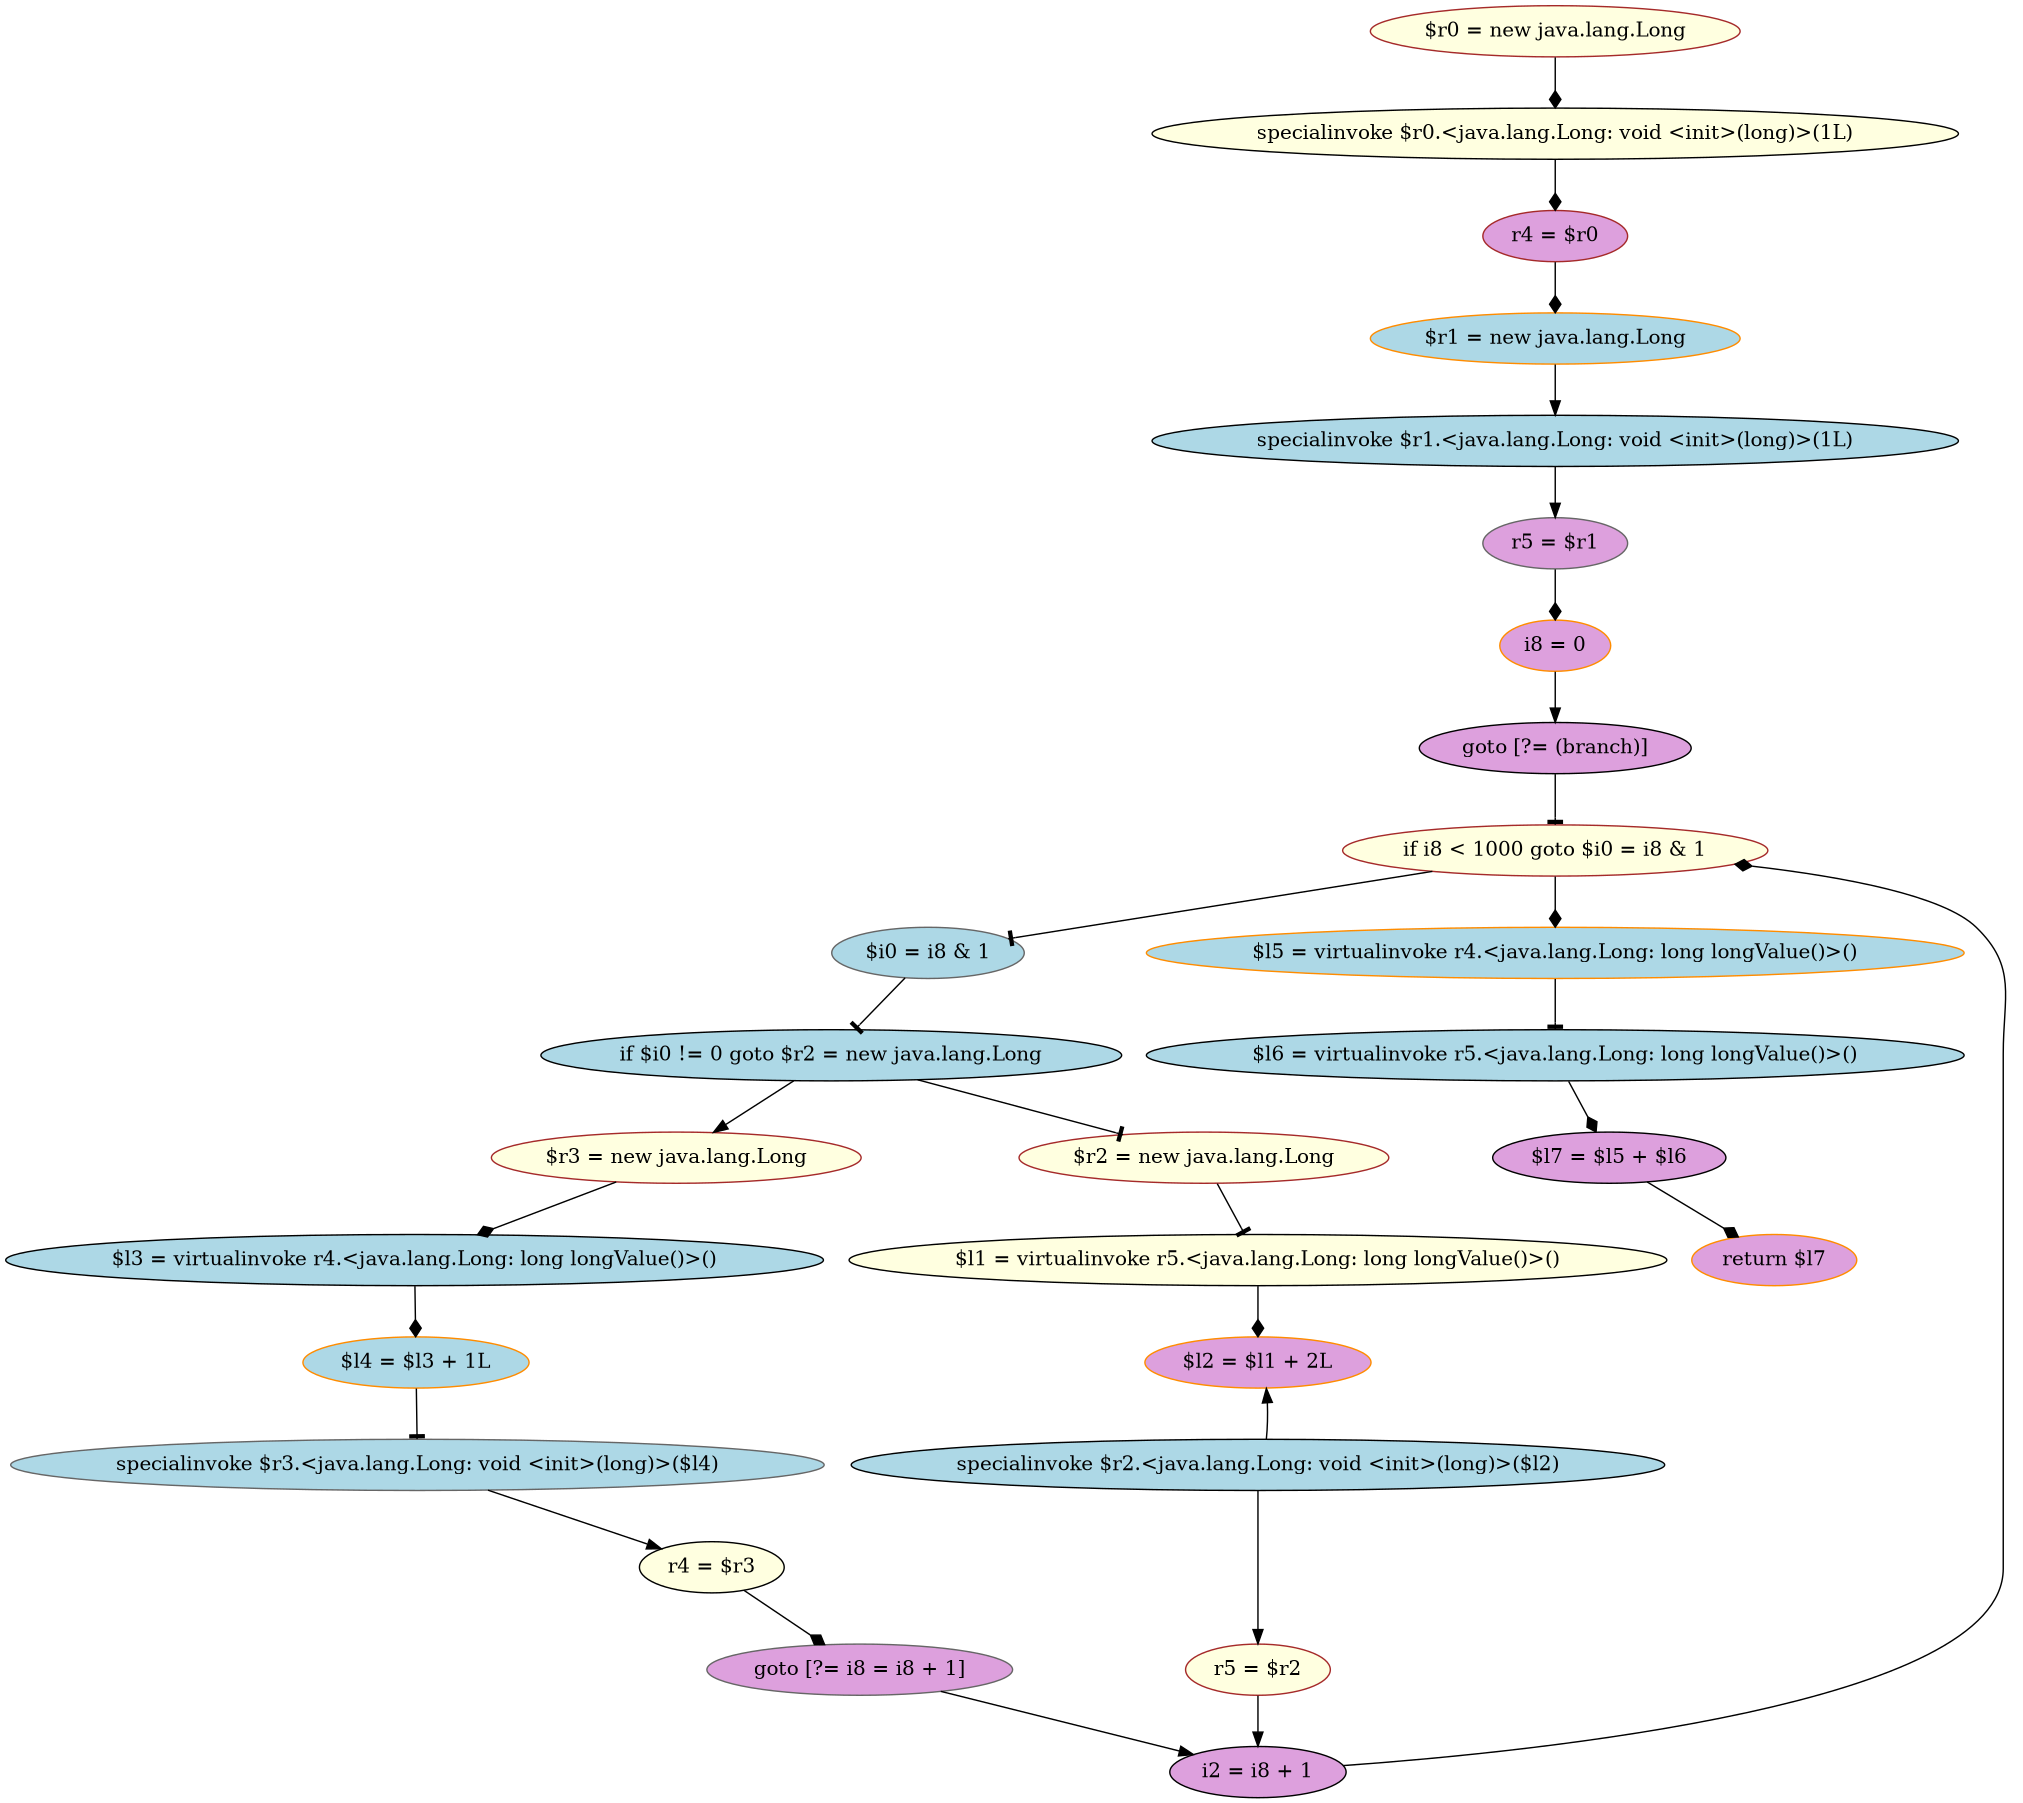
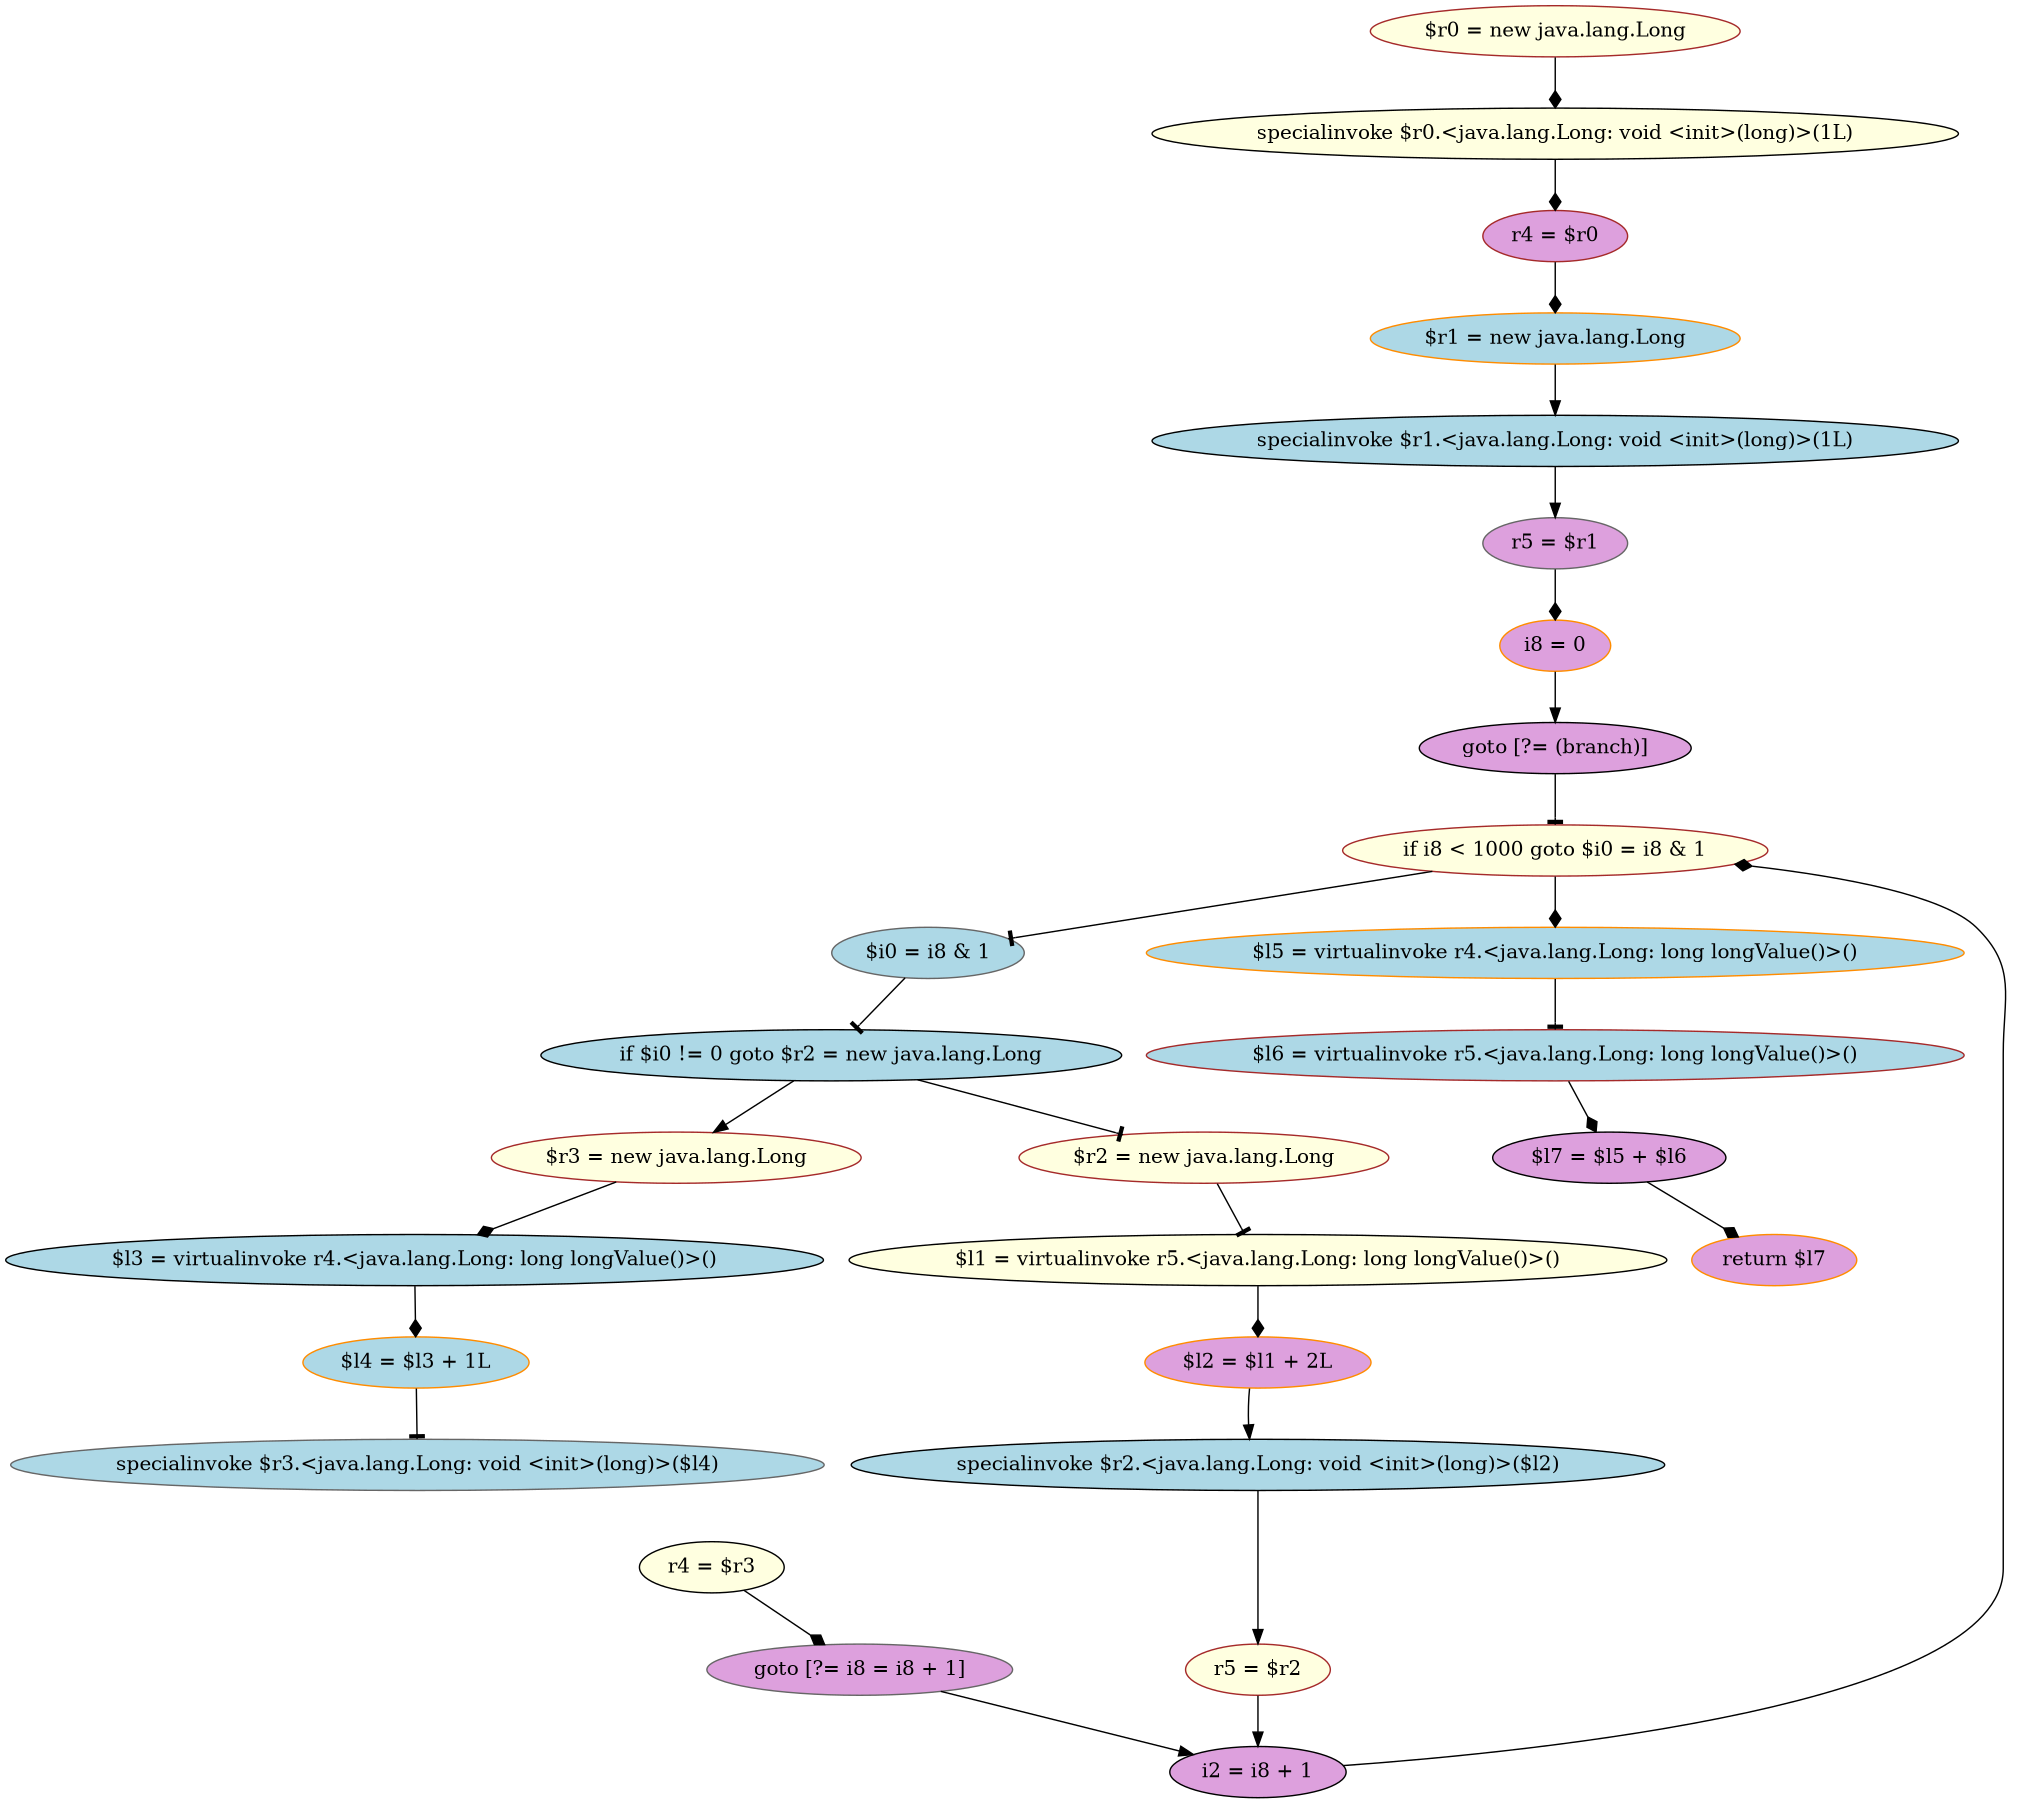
node "$l6 = virtualinvoke r5.<java.lang.Long: long longValue()>()": color black -> brown
edge "specialinvoke $r2.<java.lang.Long: void <init>(long)>($l2)" -> "$l2 = $l1 + 2L": reversed
edge "specialinvoke $r3.<java.lang.Long: void <init>(long)>($l4)" -> "r4 = $r3": removed
